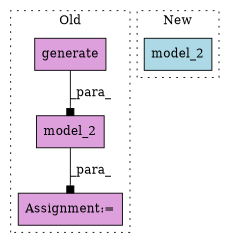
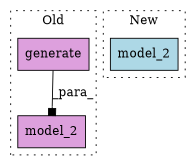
node "Assignment:=": removed
